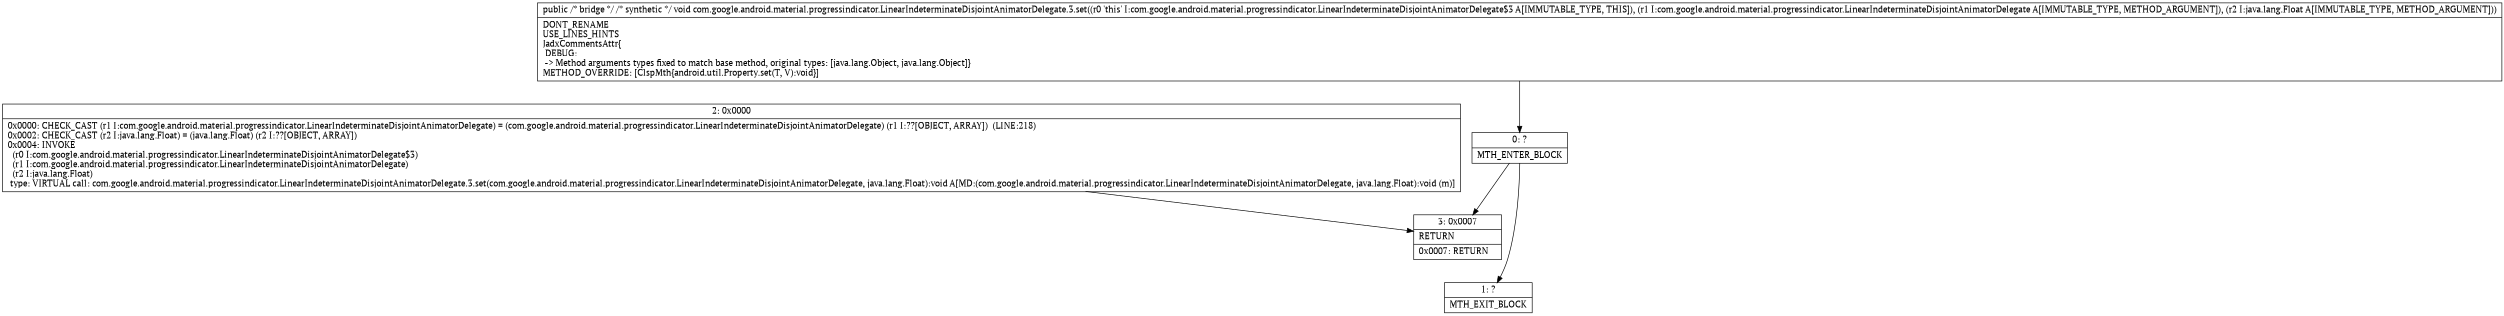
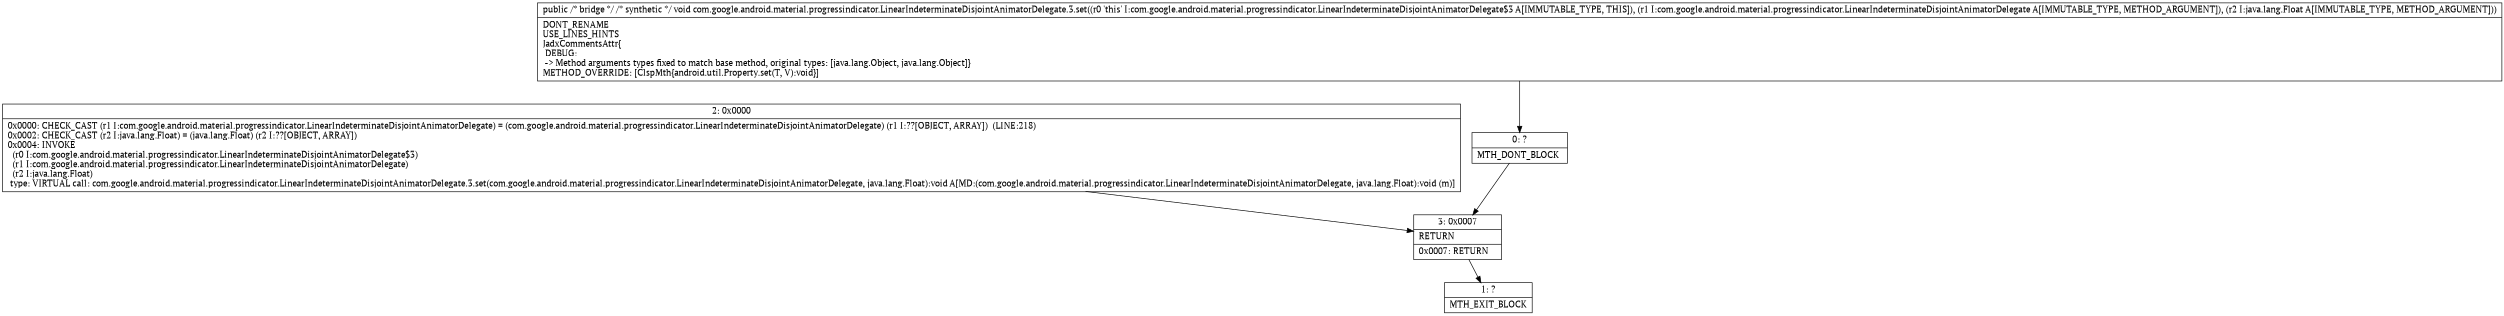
node "0: ?": text "MTH_ENTER_BLOCK" -> "MTH_DONT_BLOCK"
edge "0: ?" -> "1: ?": now "3: 0x0007" -> "1: ?"
